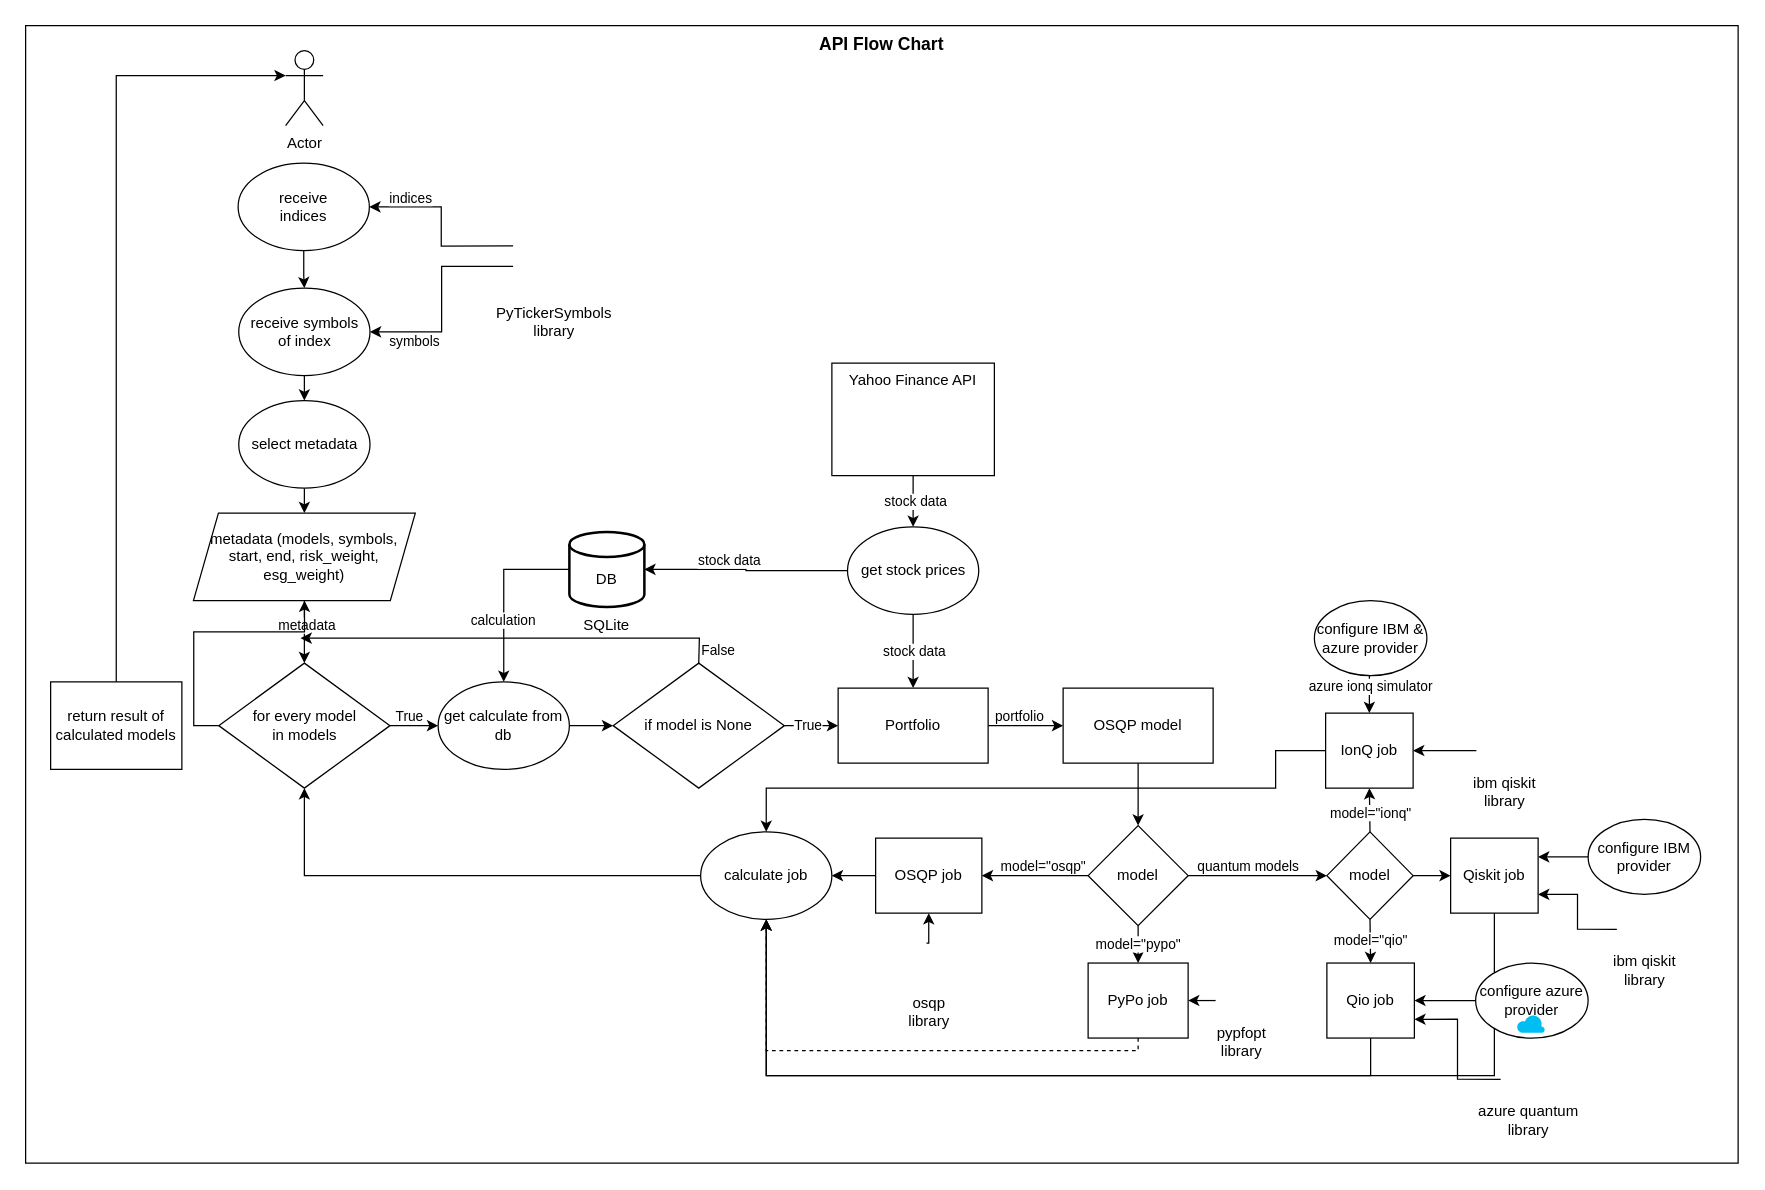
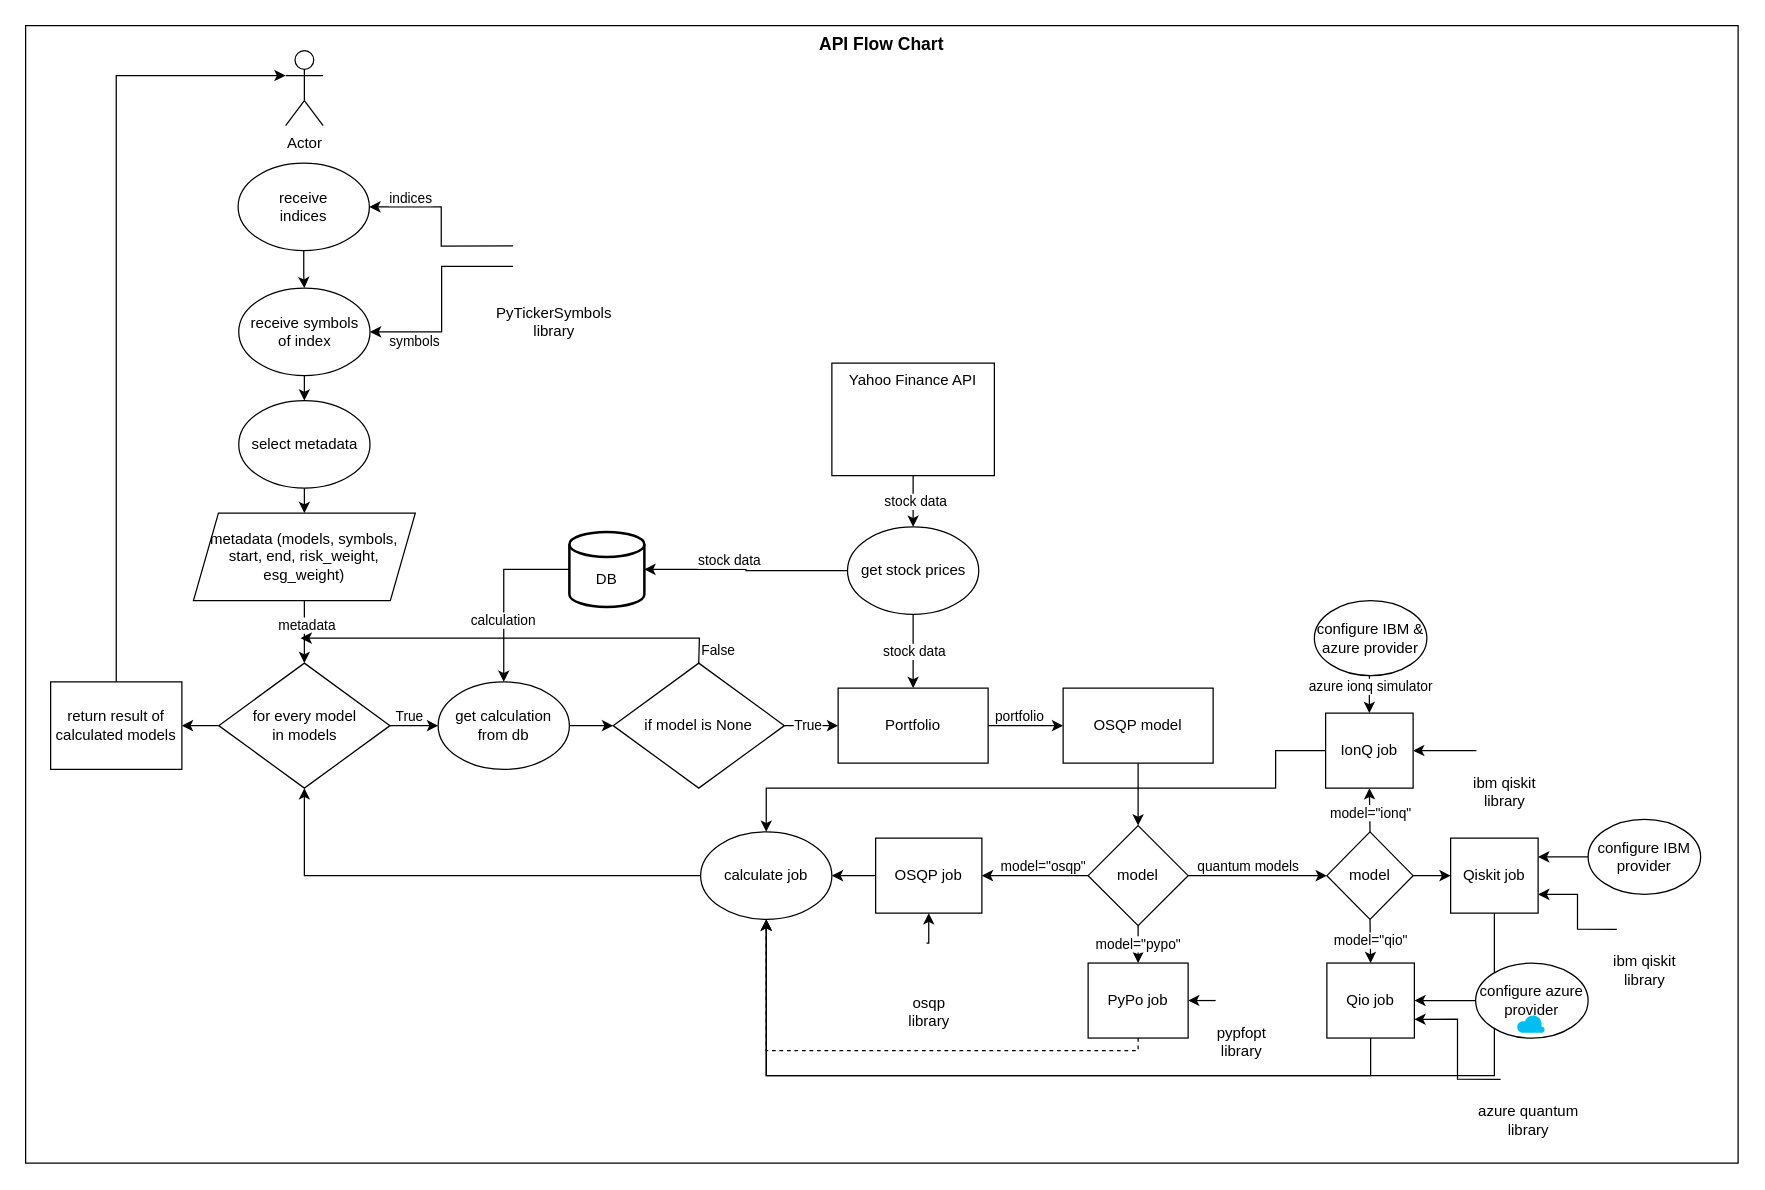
node "SQLite": removed
edge "for every model in models" -> "metadata (models, symbols, start, end, risk_weight, esg_weight)": now "for every model in models" -> "return result of calculated models"
node "get calculate from db": label "get calculate from db" -> "get calculation from db"
